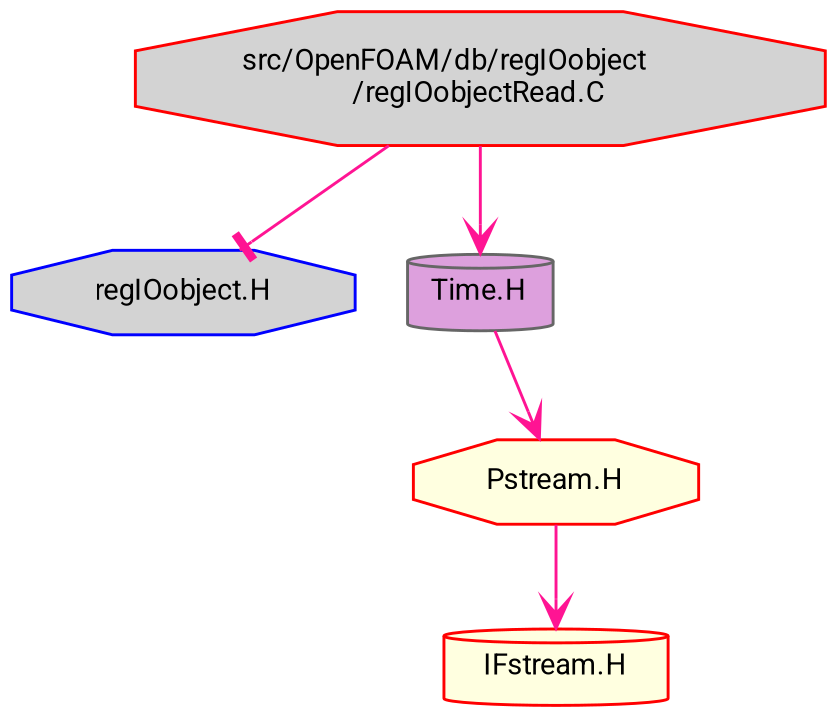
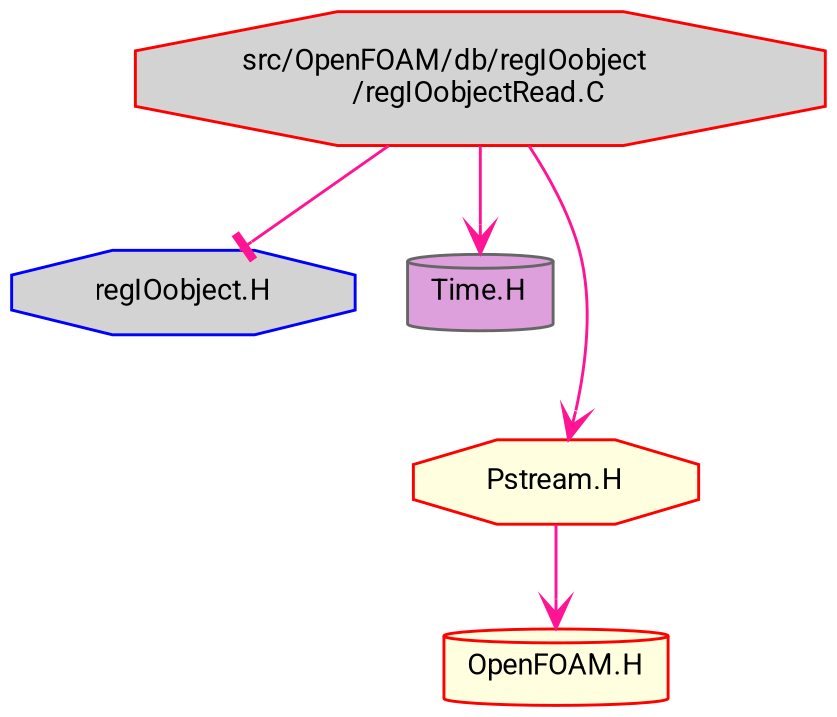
edge "Time.H" -> "Pstream.H": now "src/OpenFOAM/db/regIOobject /regIOobjectRead.C" -> "Pstream.H"
node "IFstream.H": label "IFstream.H" -> "OpenFOAM.H"
